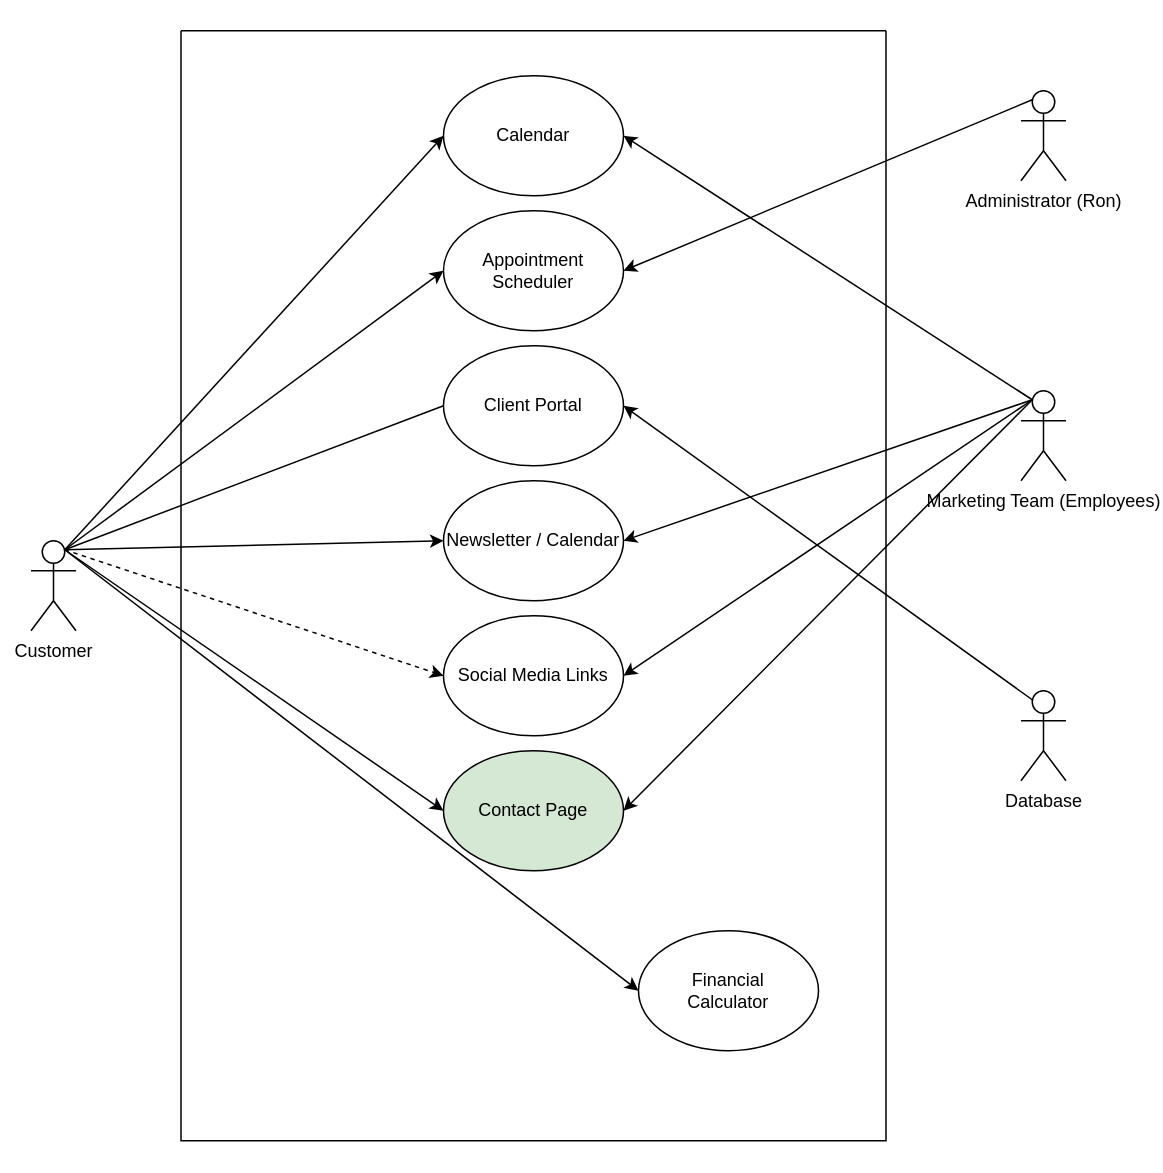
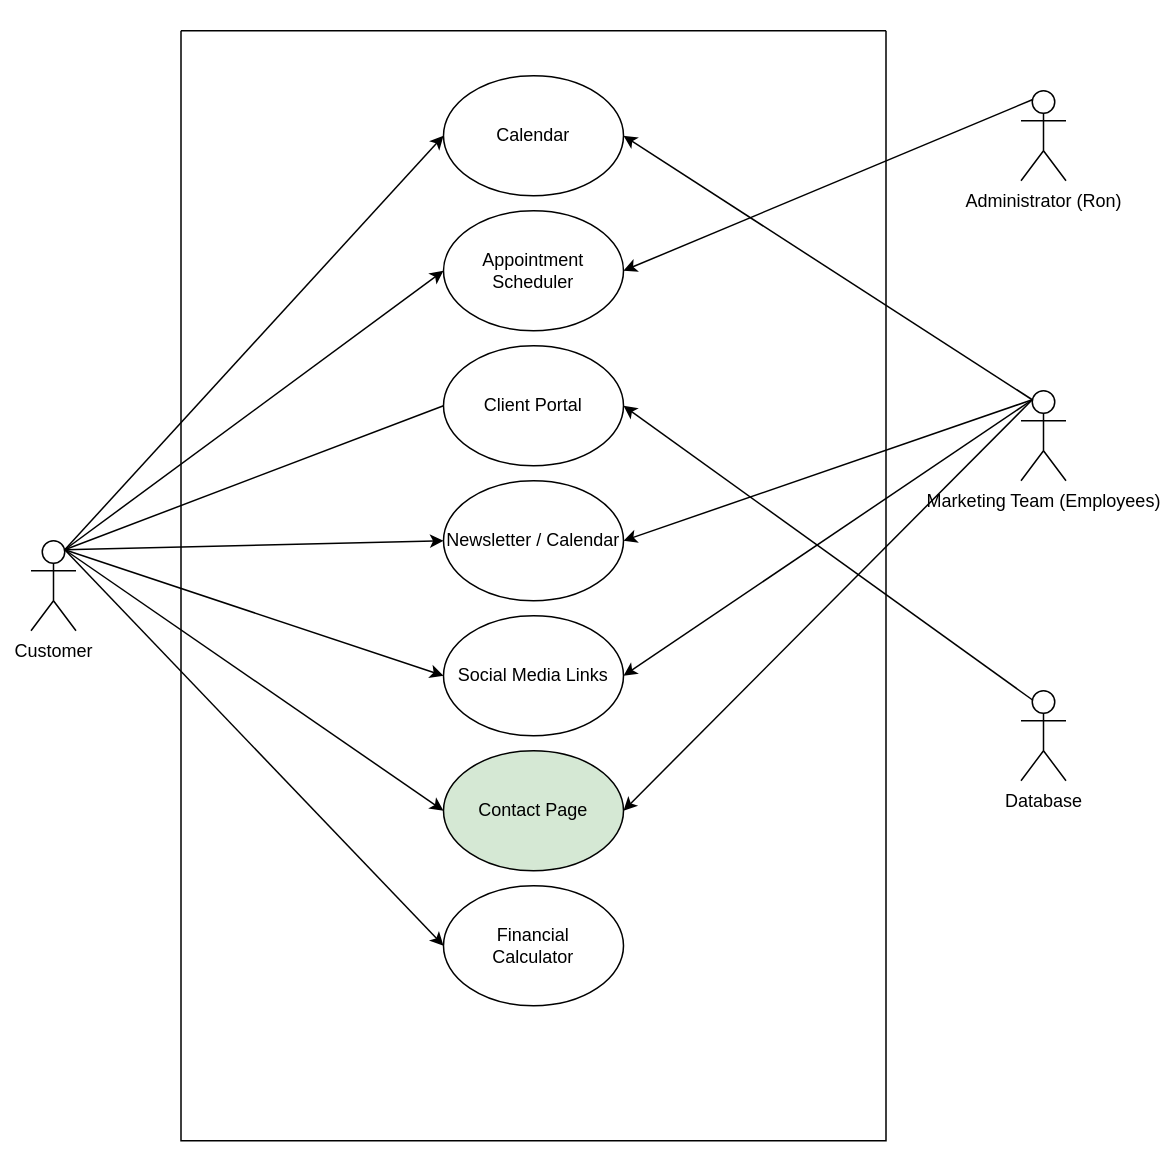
edge "Customer" -> "Social Media Links": style dashed -> solid
node "Financial Calculator": moved (728, 991) -> (533, 946)
